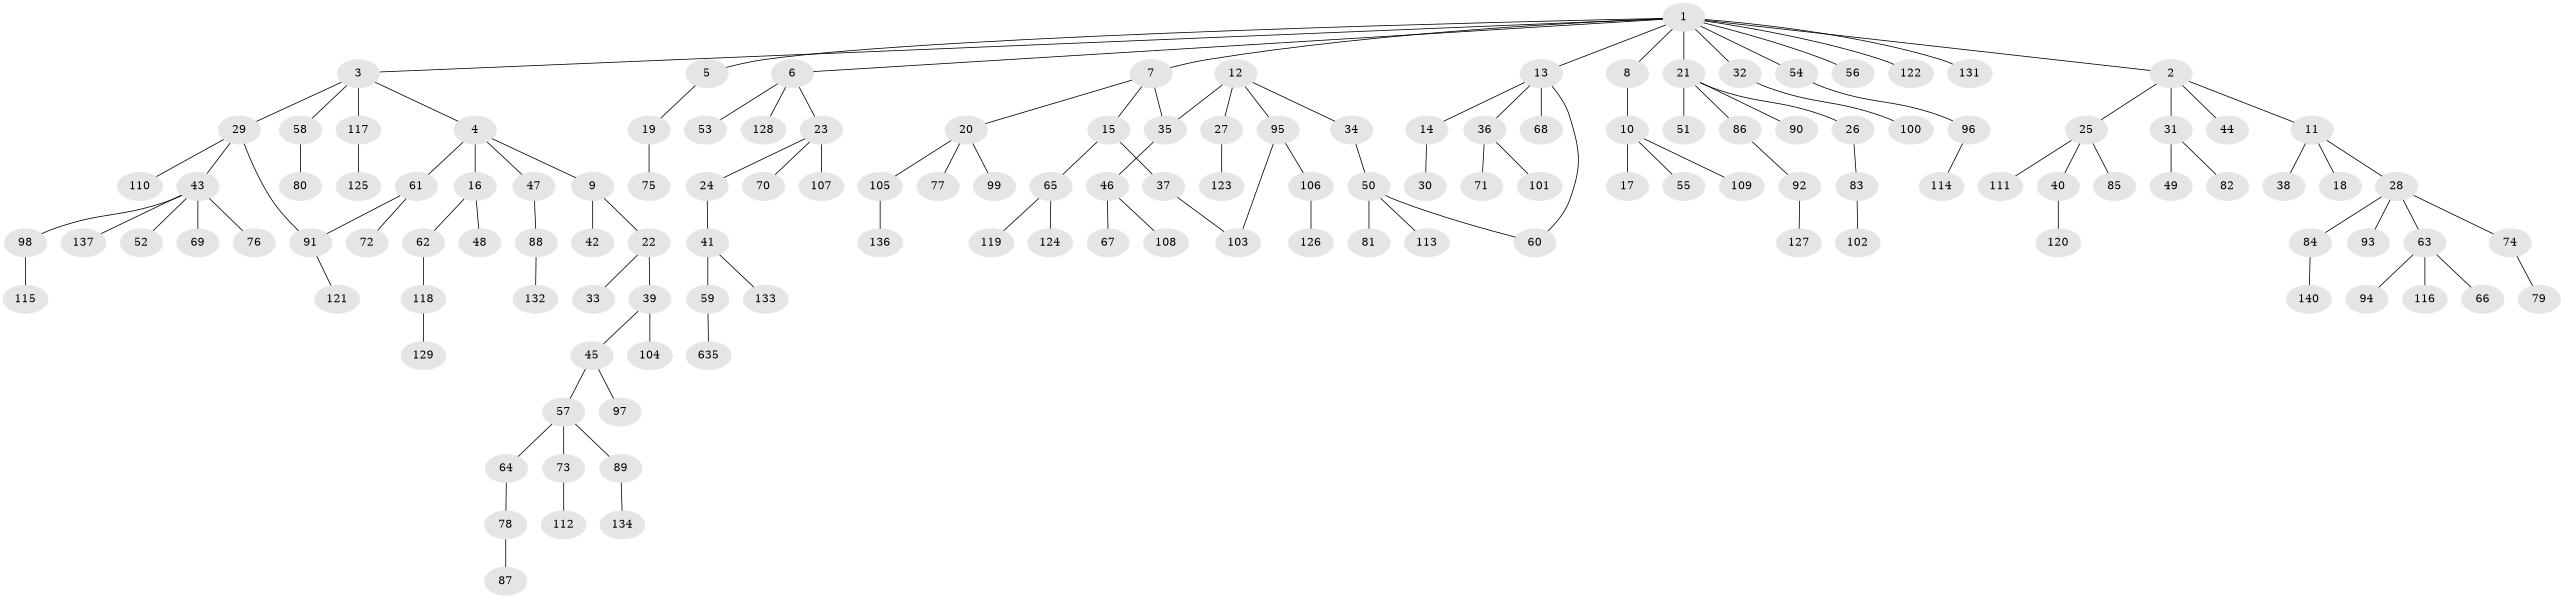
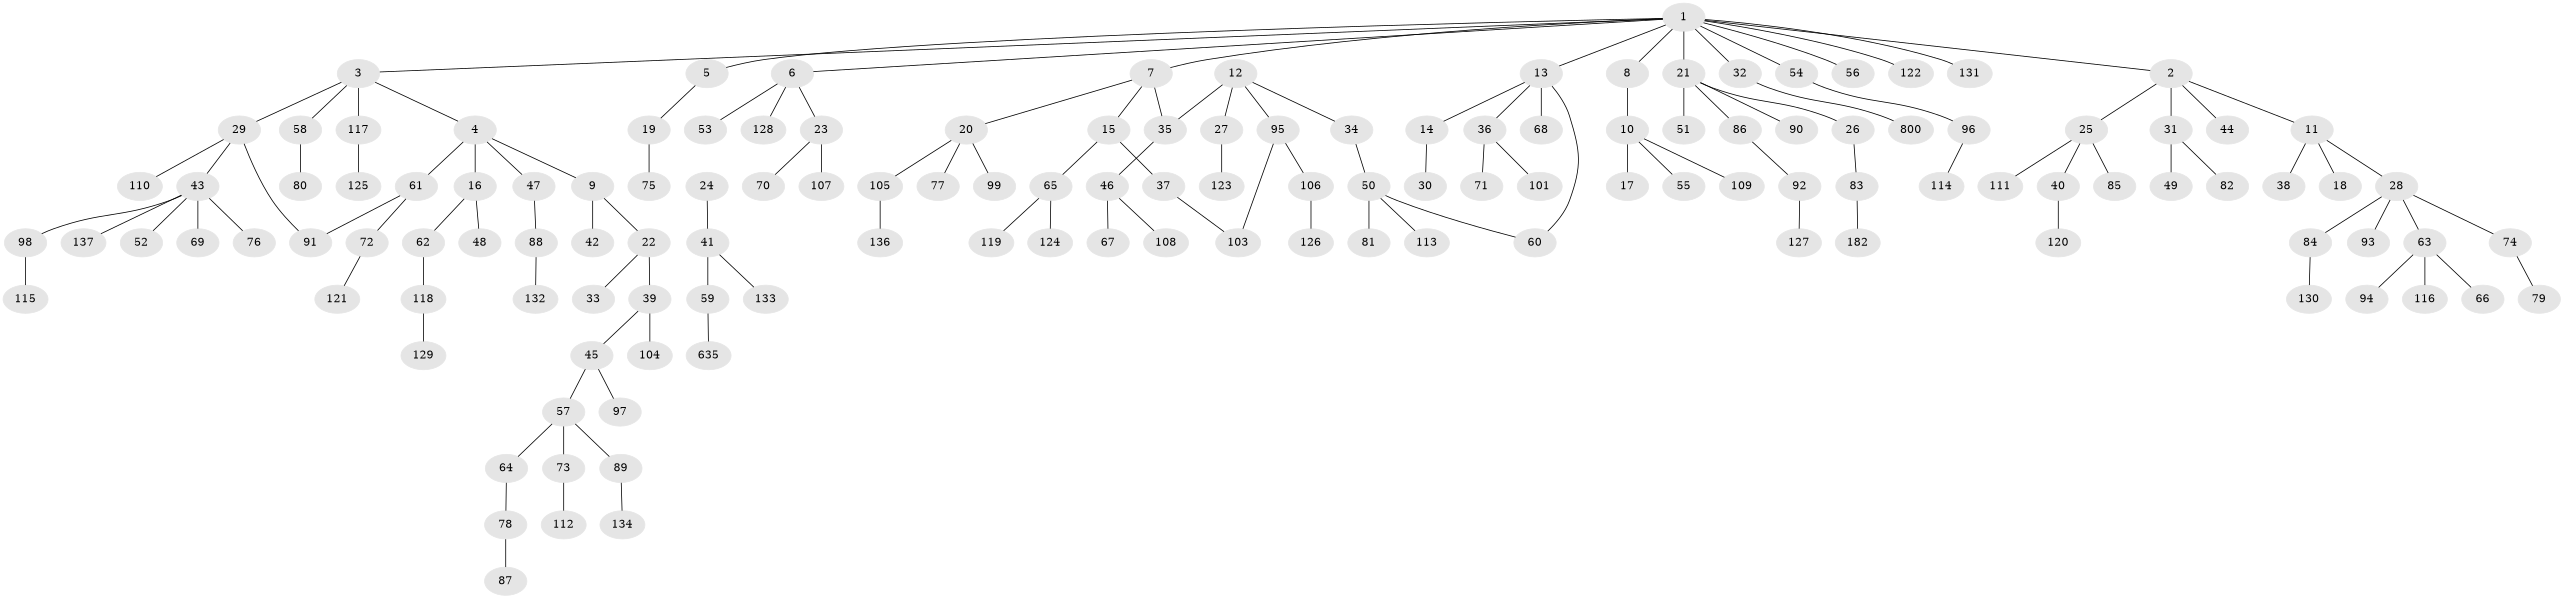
node "100": label "100" -> "800"
edge "23" -- "24": removed
node "102": label "102" -> "182"
edge "91" -- "121": now "72" -- "121"
node "140": label "140" -> "130"
